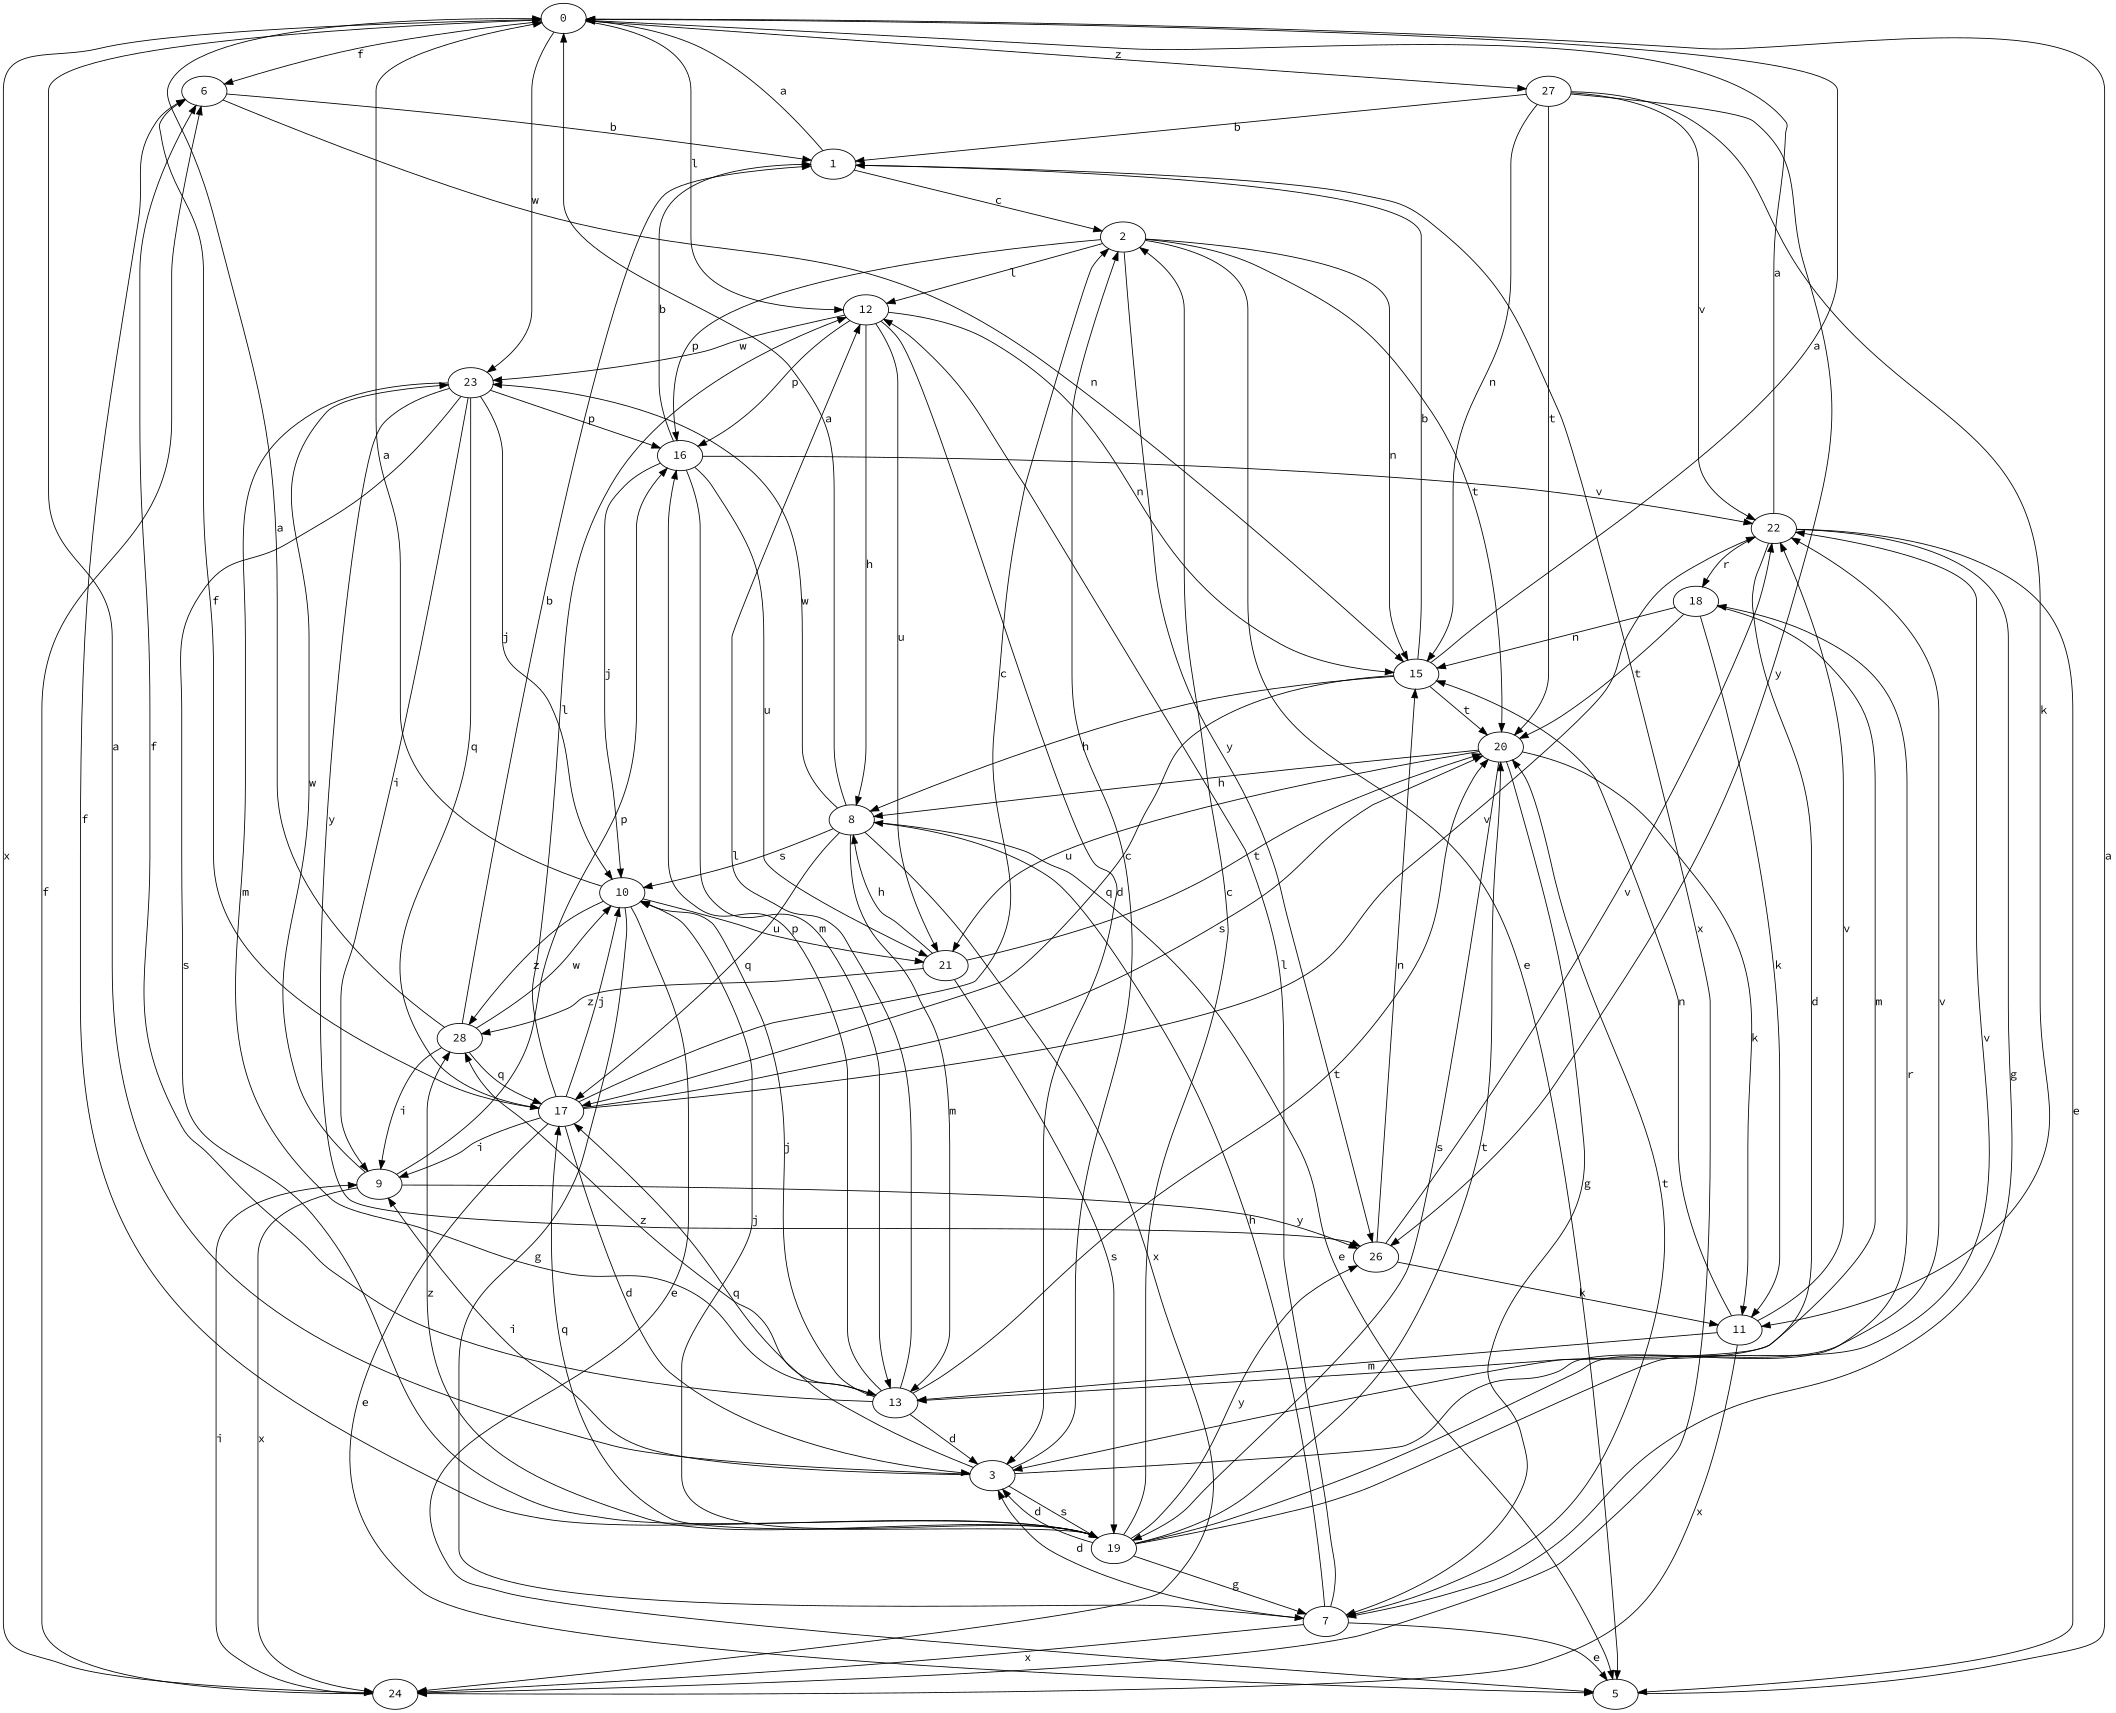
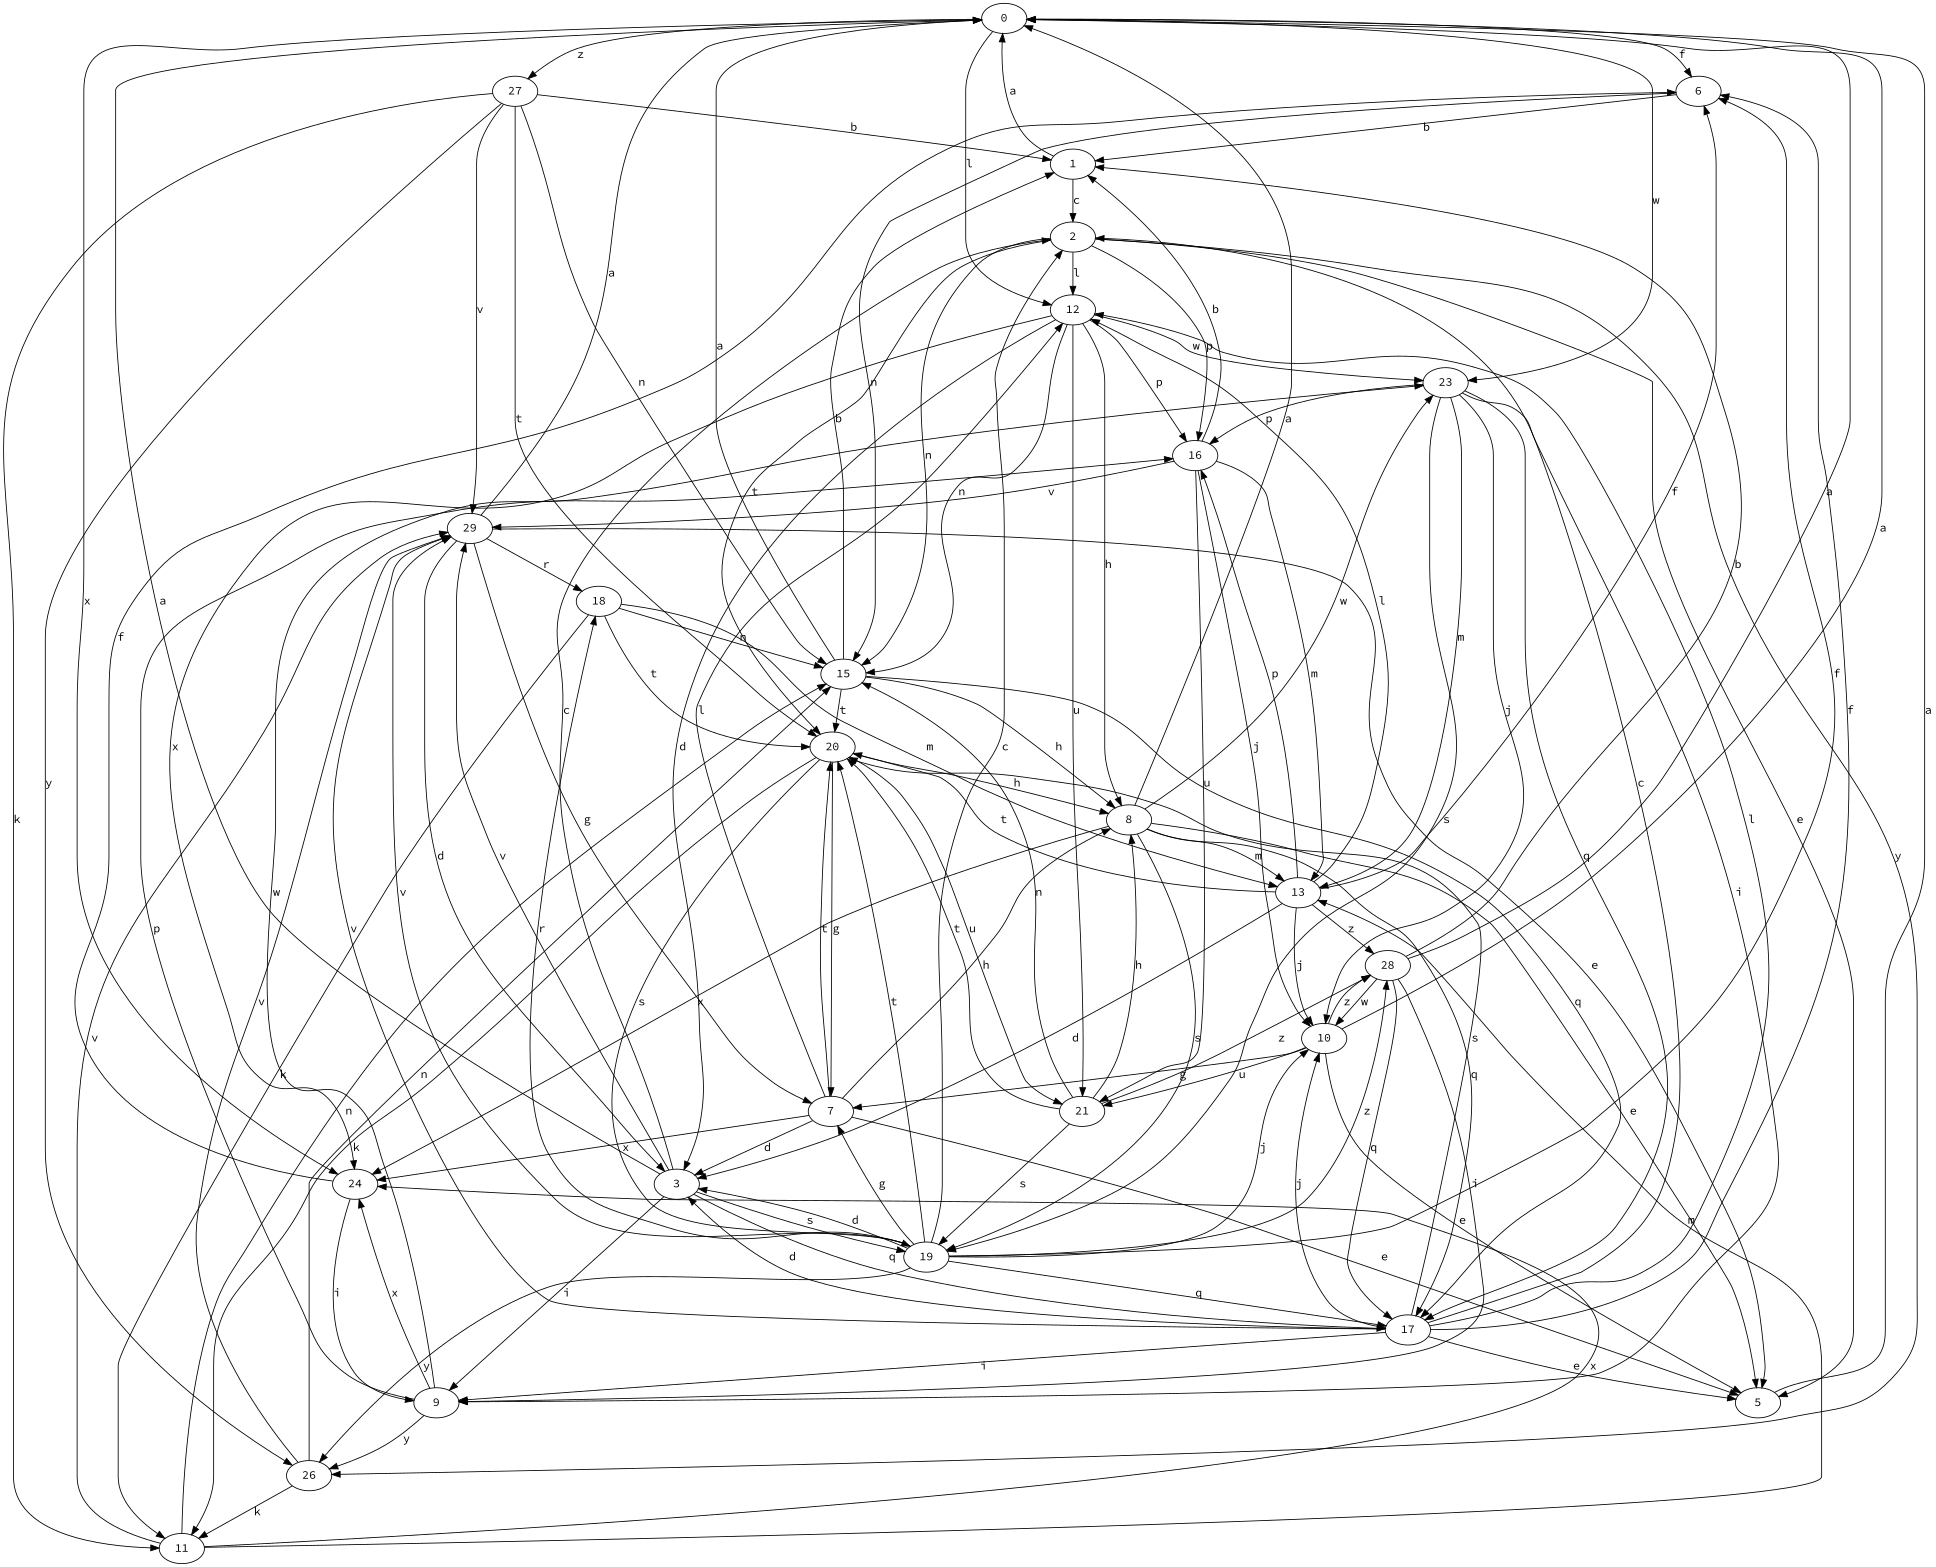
node "22": label "22" -> "29"
edge "21" -> "15": added, label "n"
edge "8" -> "10": now "8" -> "19"
edge "1" -> "24": now "12" -> "24"
edge "23" -> "26": removed, label "y"
